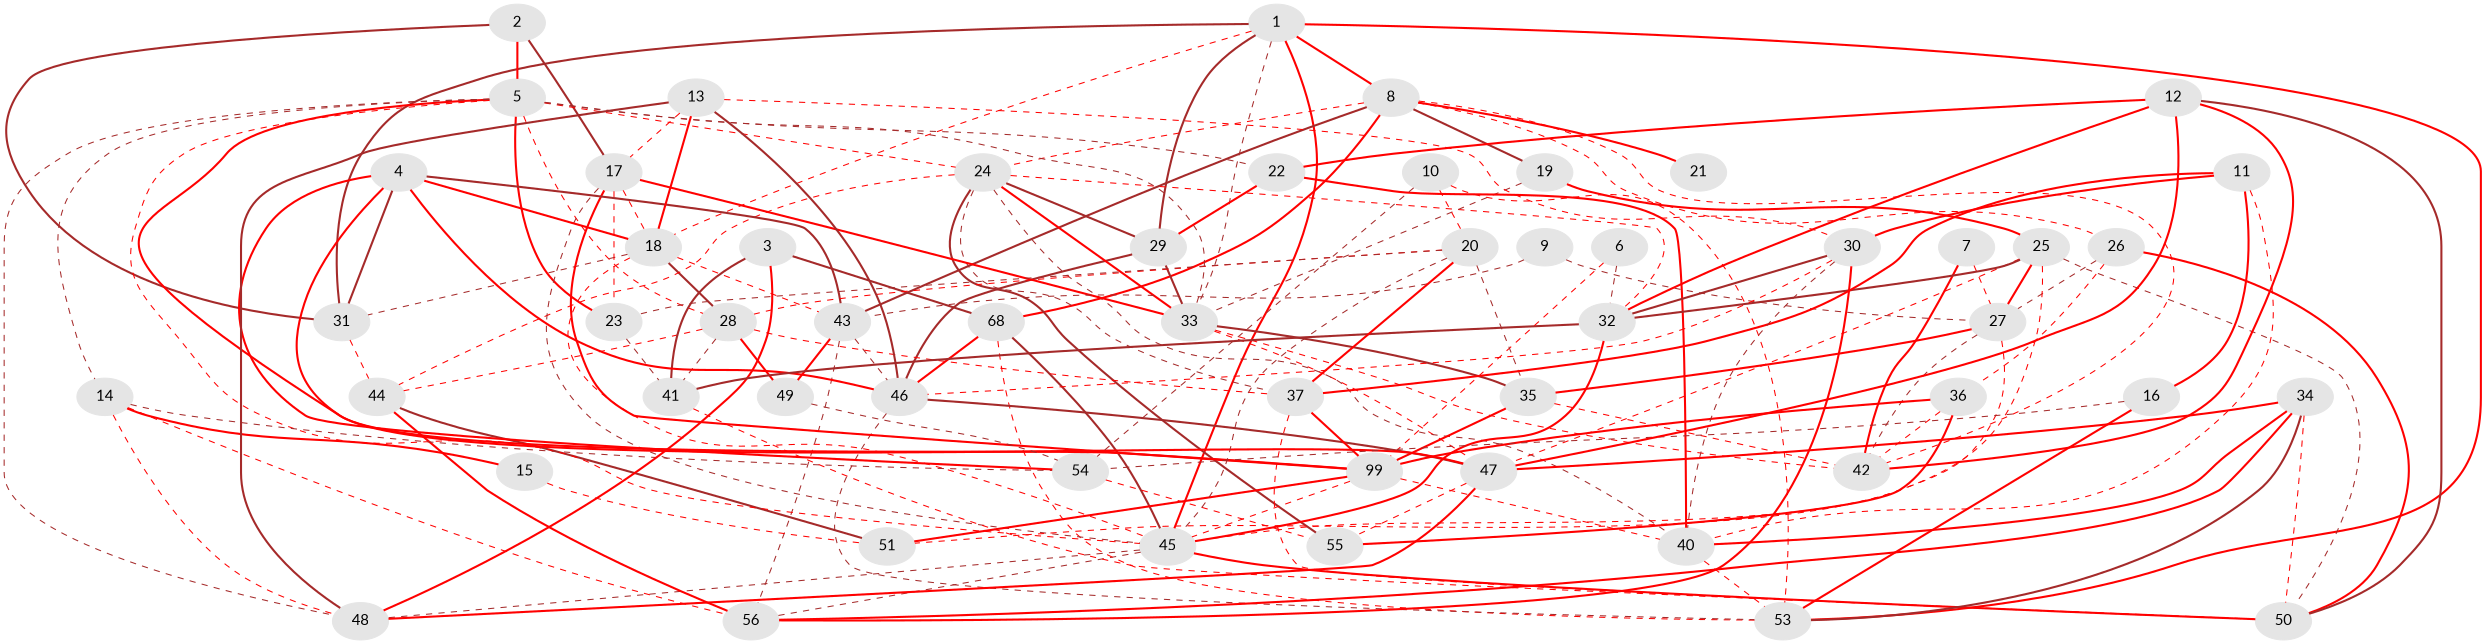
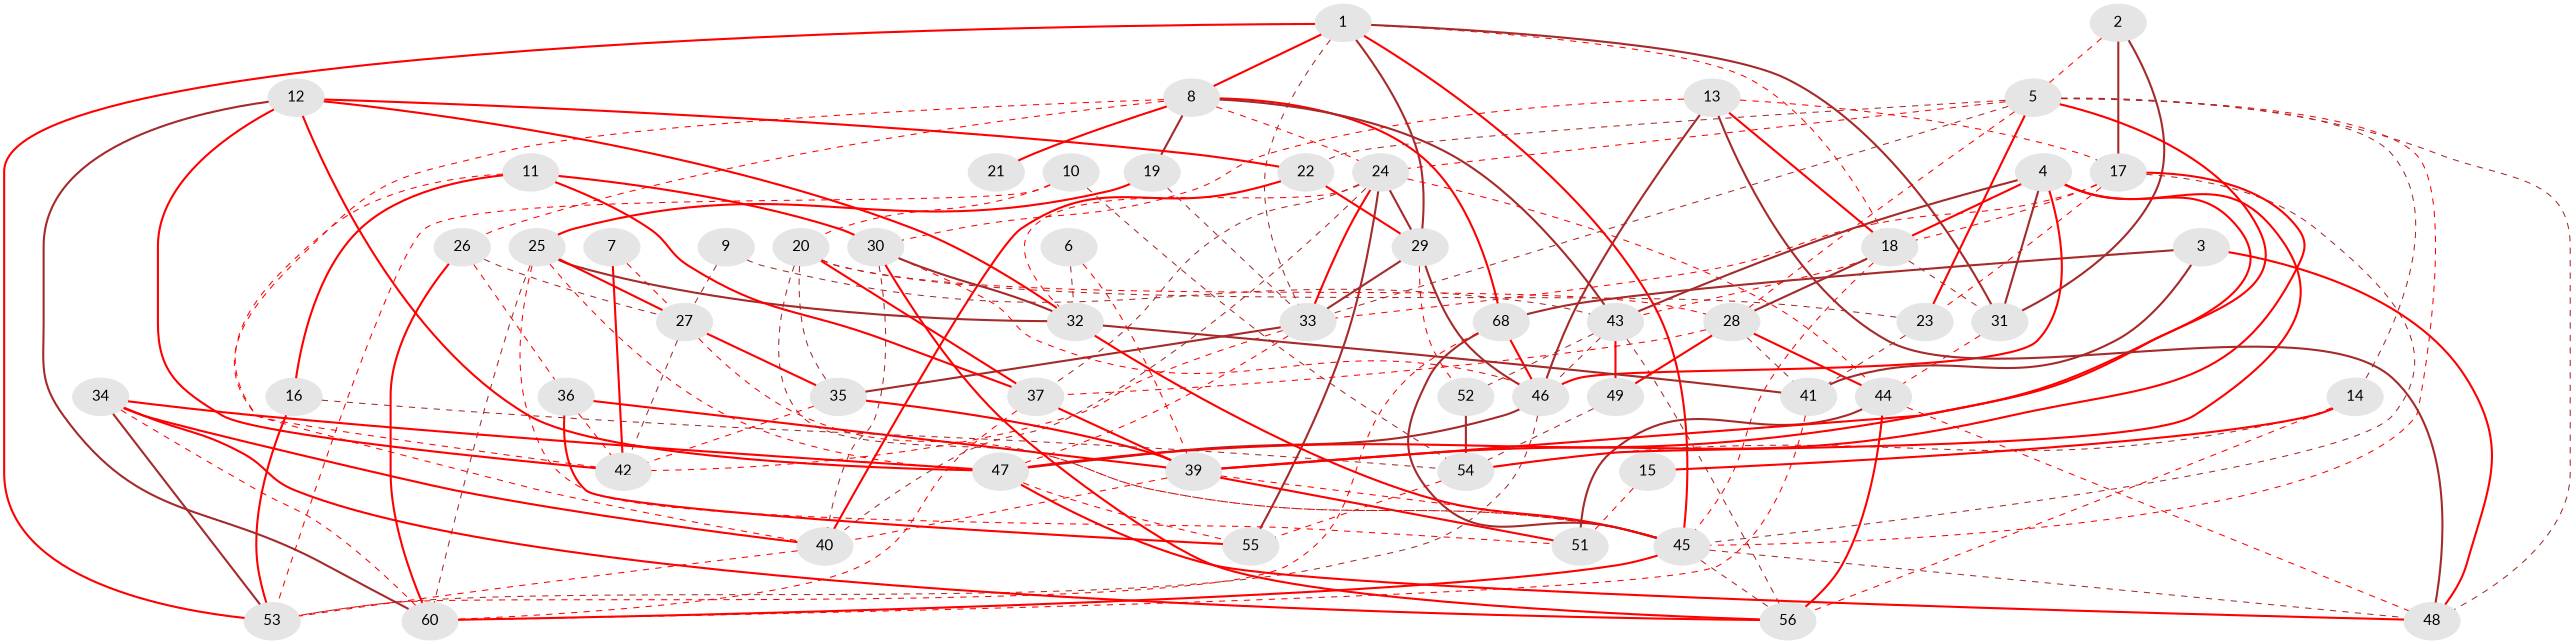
edge "2" -- "5": style bold -> dashed
edge "17" -- "33": style bold -> dashed
edge "28" -- "44": style dashed -> bold
node "52": added
node "99": label "99" -> "39"
edge "14" -- "48": now "44" -- "48"
node "50": label "50" -> "60"
